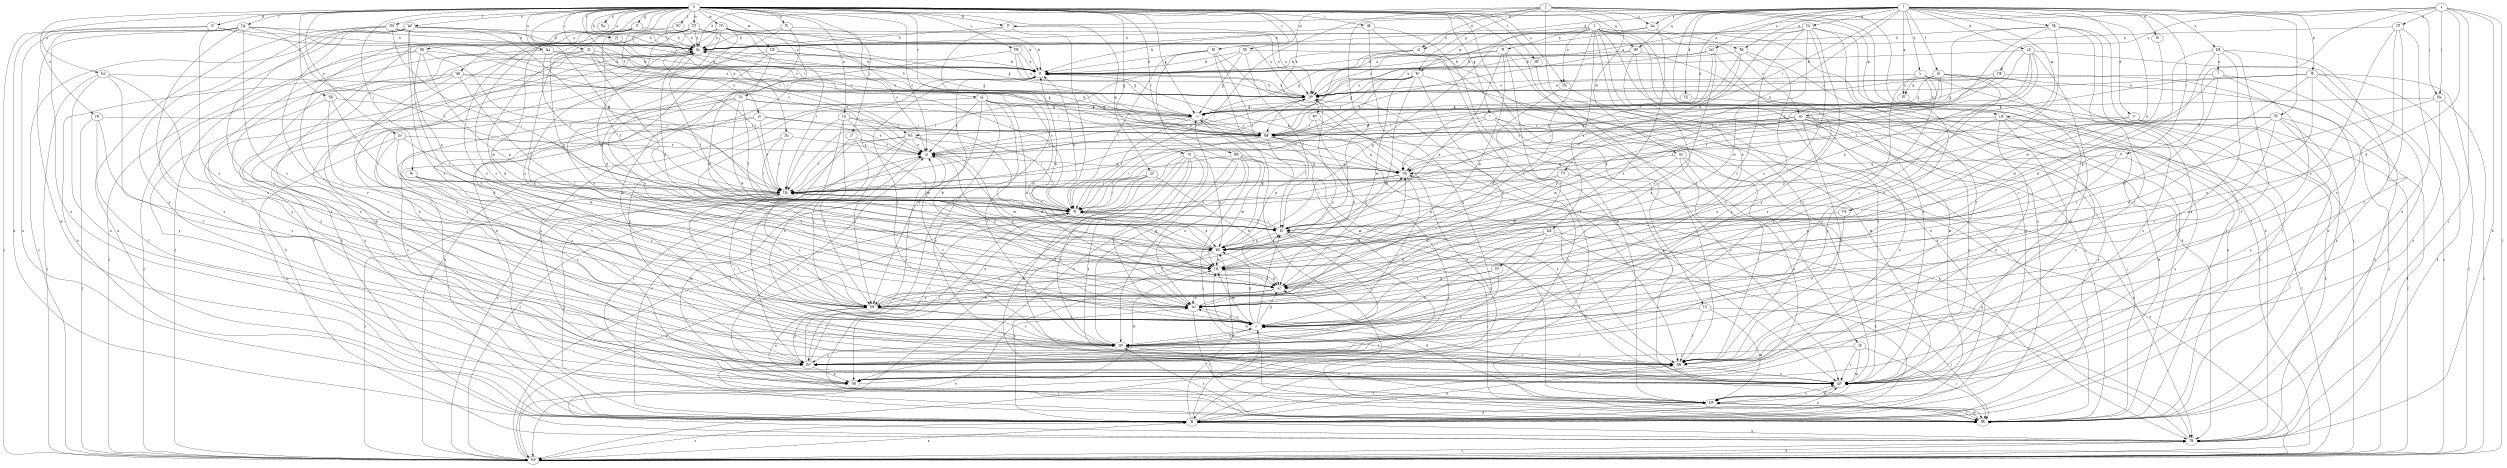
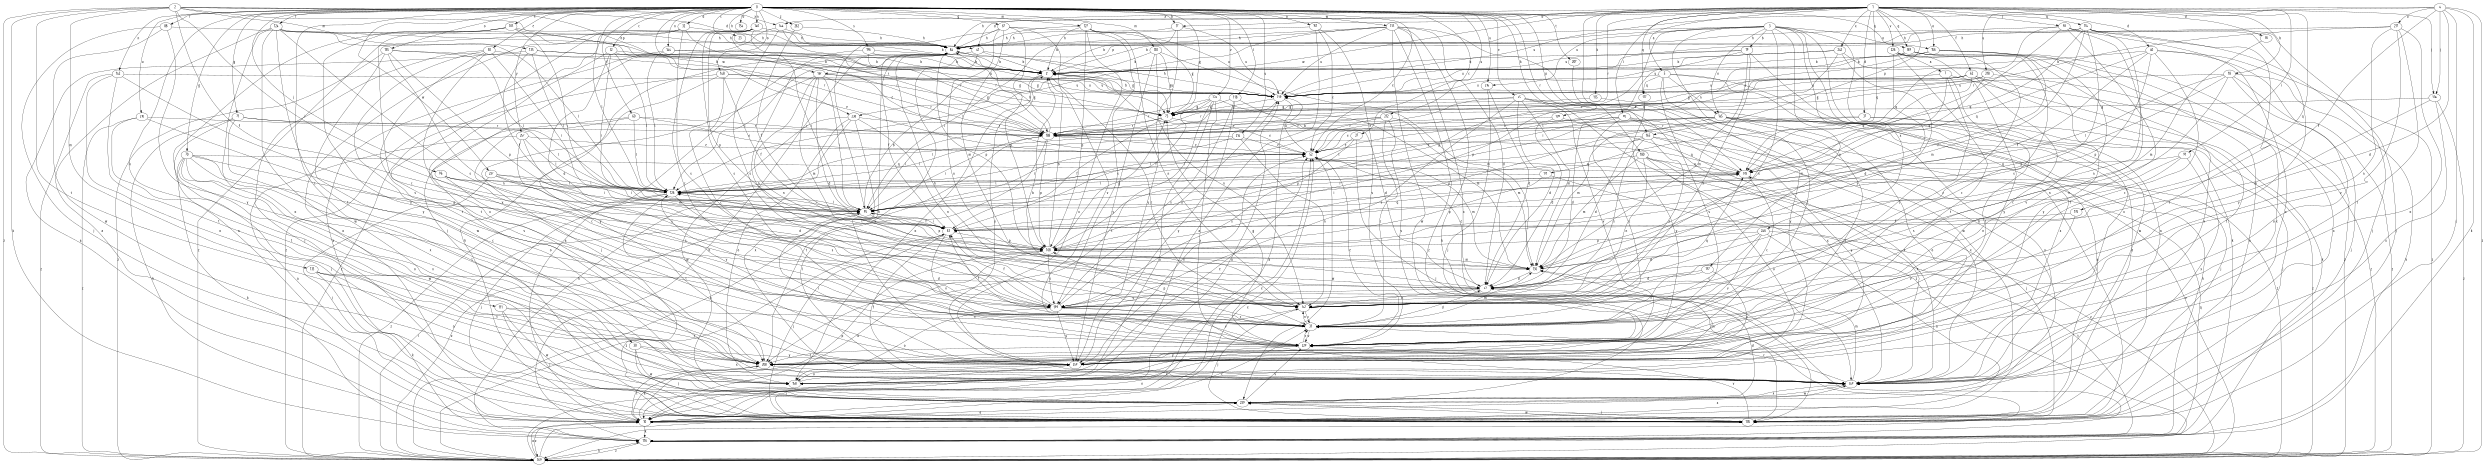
edge "217" -> "188": added, label "r"
edge "133" -> "178": removed, label "q"
